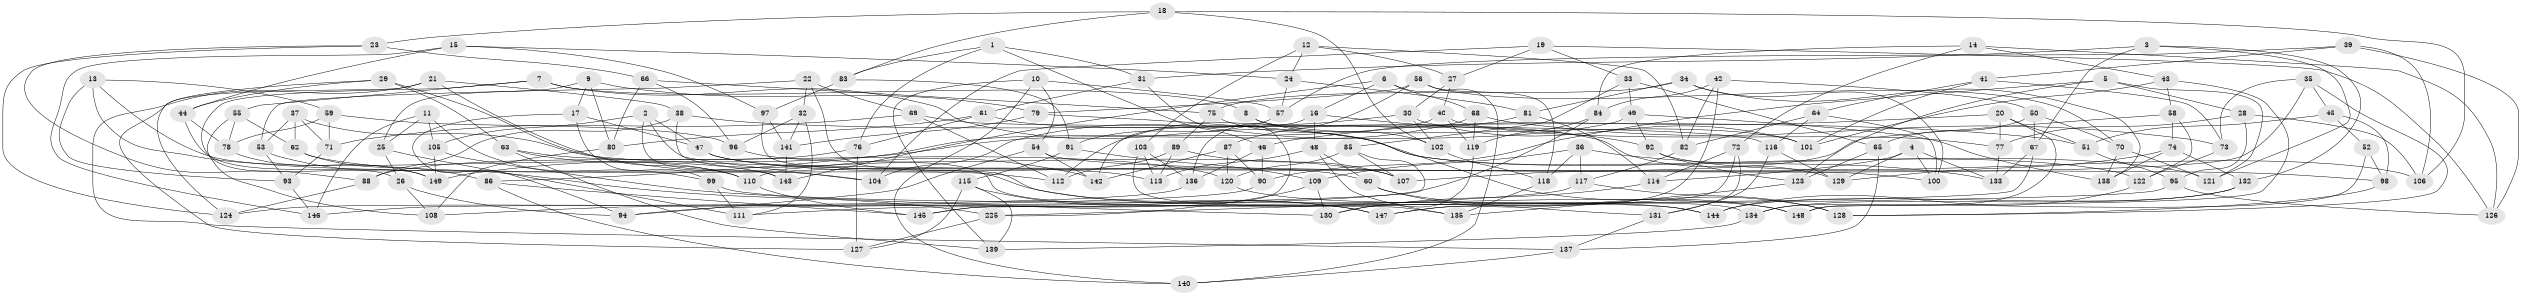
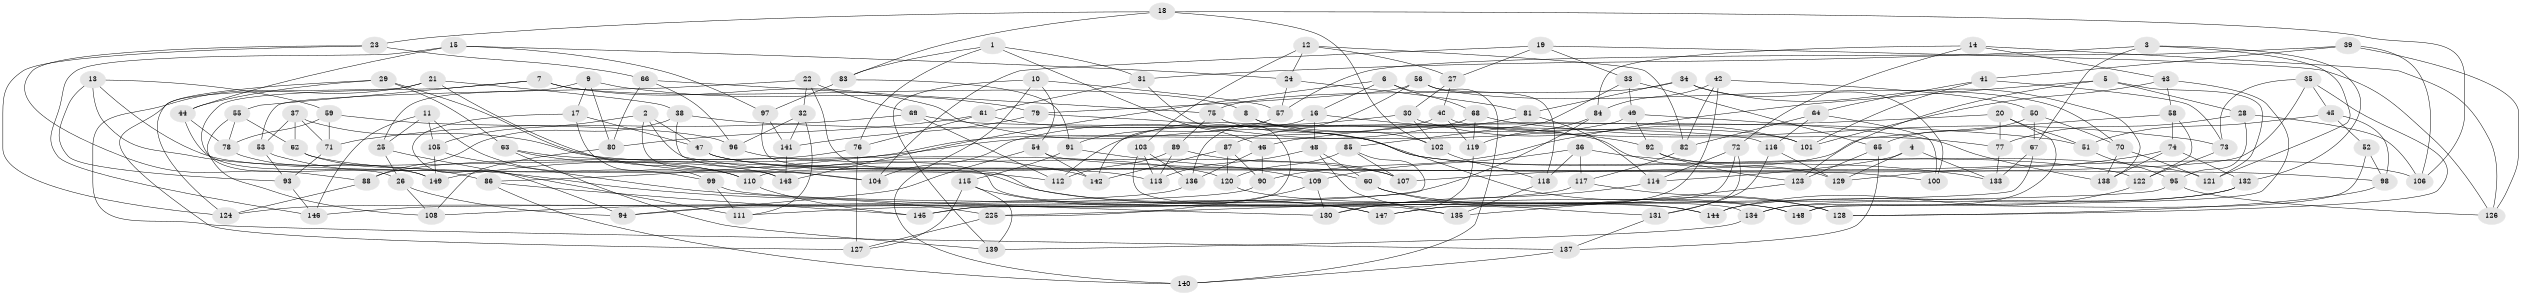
edge "4" -- "100": removed
